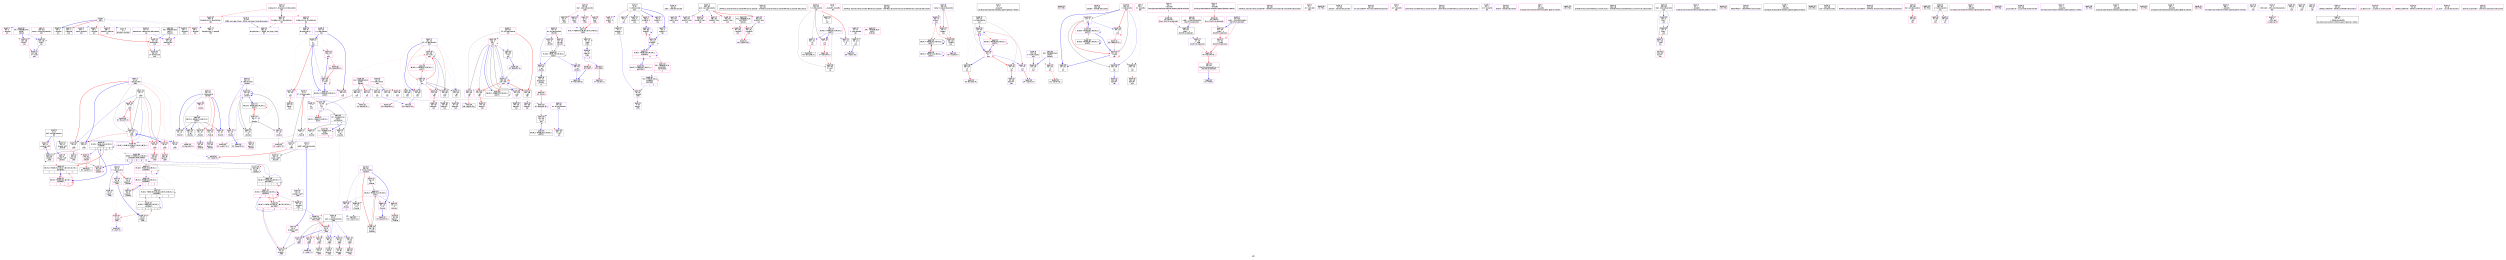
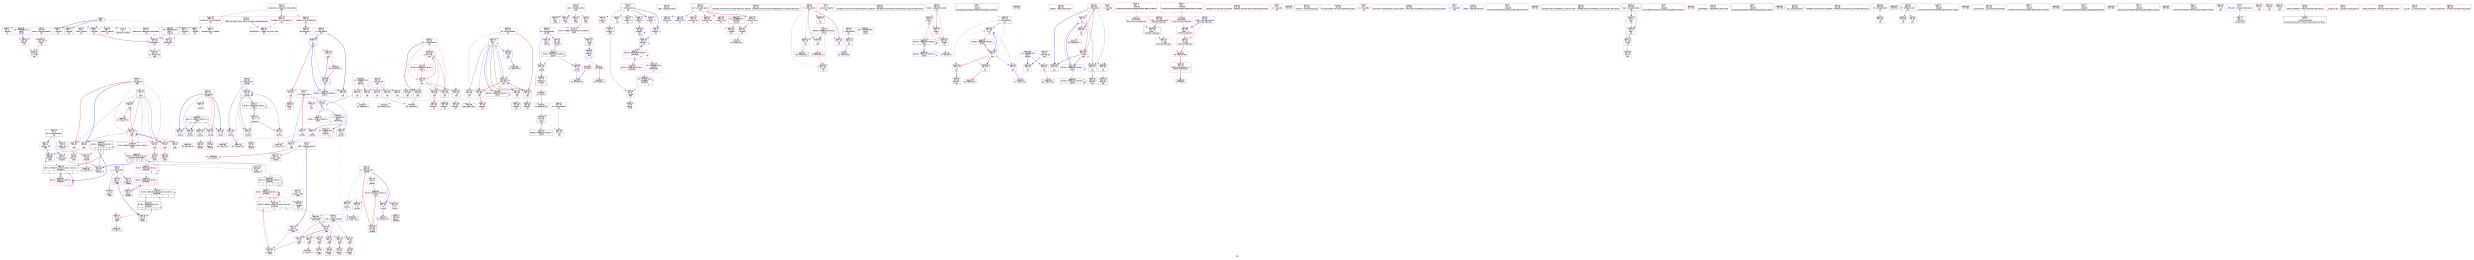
edge "NodeID: 358" -> "NodeID: 254": reversed
